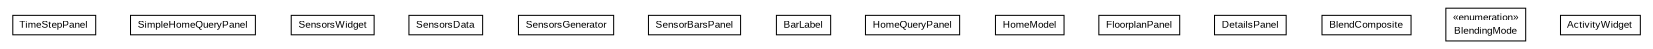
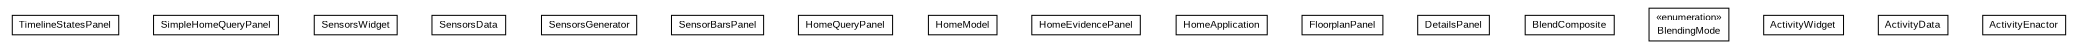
node "TimeStepPanel": removed
node "TimelineStatesPanel": added
node "BarLabel": removed
node "HomeEvidencePanel": added
node "HomeApplication": added
node "ActivityData": added
node "ActivityEnactor": added
